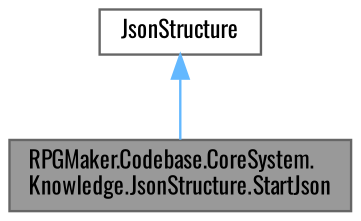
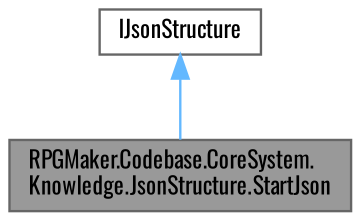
node "JsonStructure": label "JsonStructure" -> "IJsonStructure"
